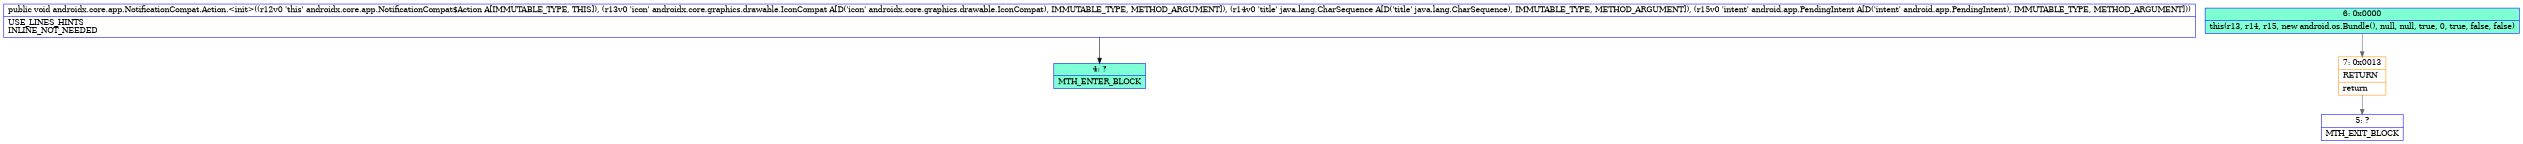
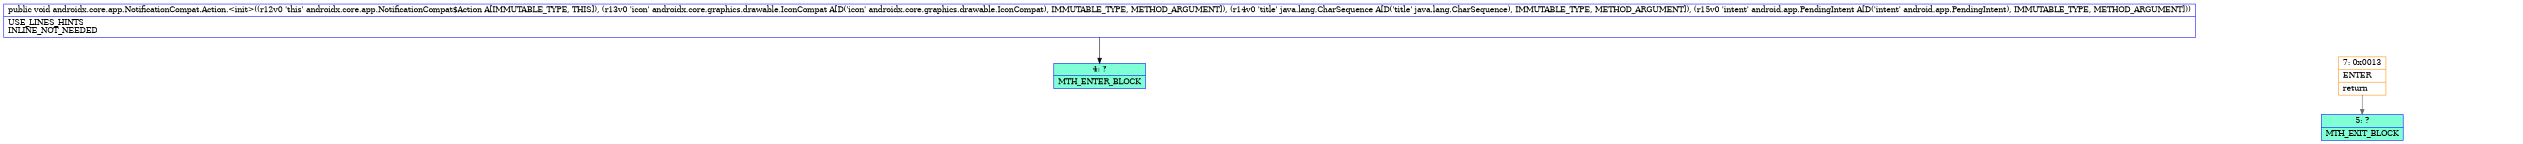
node "6: 0x0000": removed
node "7: 0x0013": text "RETURN" -> "ENTER"
node "5: ?": fillcolor white -> aquamarine
